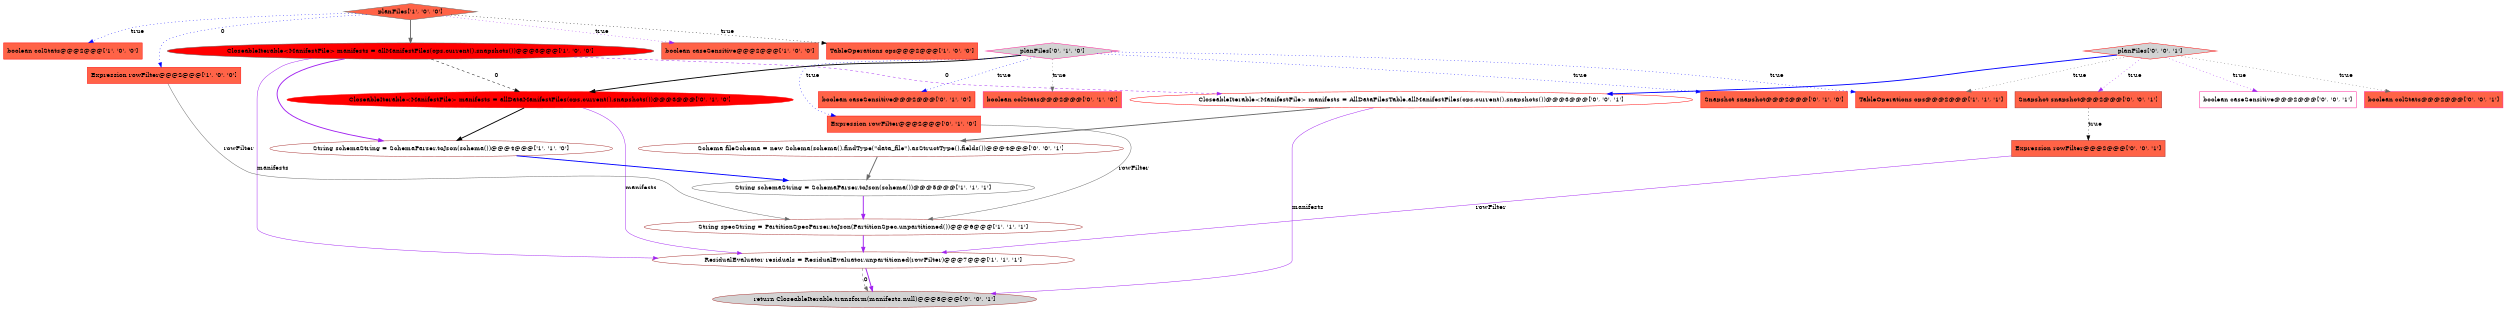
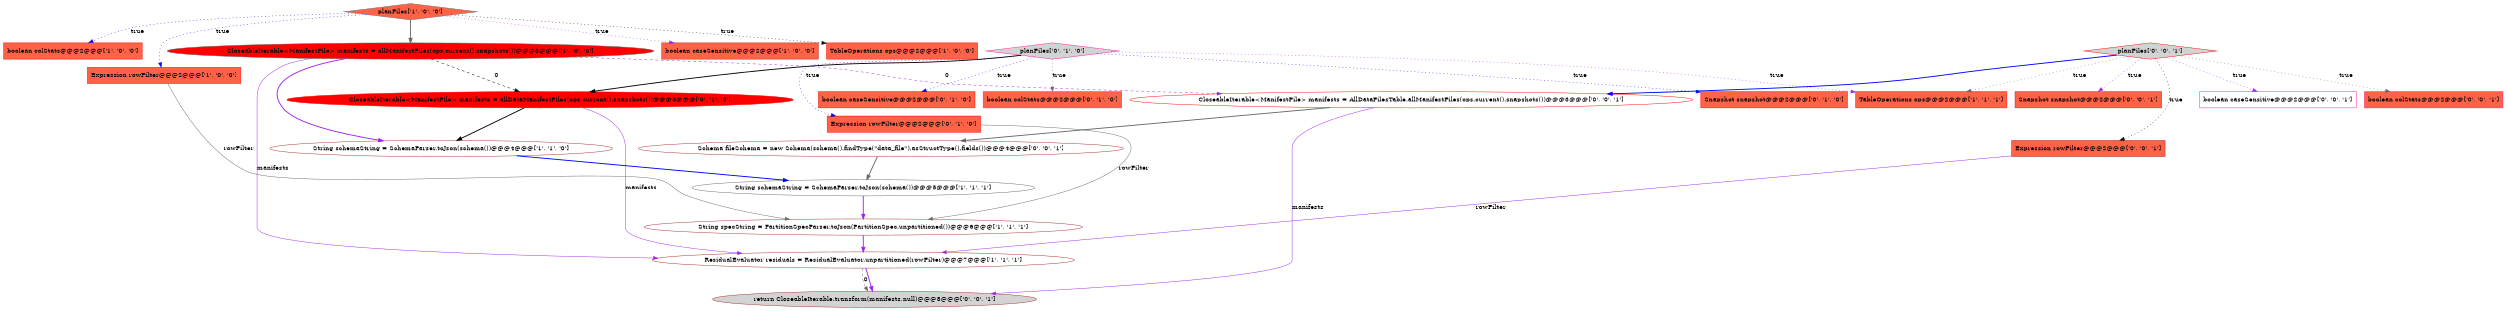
edge "planFiles['1', '0', '0']" -> "Expression rowFilter@@@2@@@['1', '0', '0']": label "0" -> "true"
edge "planFiles['0', '1', '0']" -> "TableOperations ops@@@2@@@['1', '1', '1']": color blue -> purple
edge "Snapshot snapshot@@@2@@@['0', '0', '1']" -> "Expression rowFilter@@@2@@@['0', '0', '1']": now "planFiles['0', '0', '1']" -> "Expression rowFilter@@@2@@@['0', '0', '1']"
